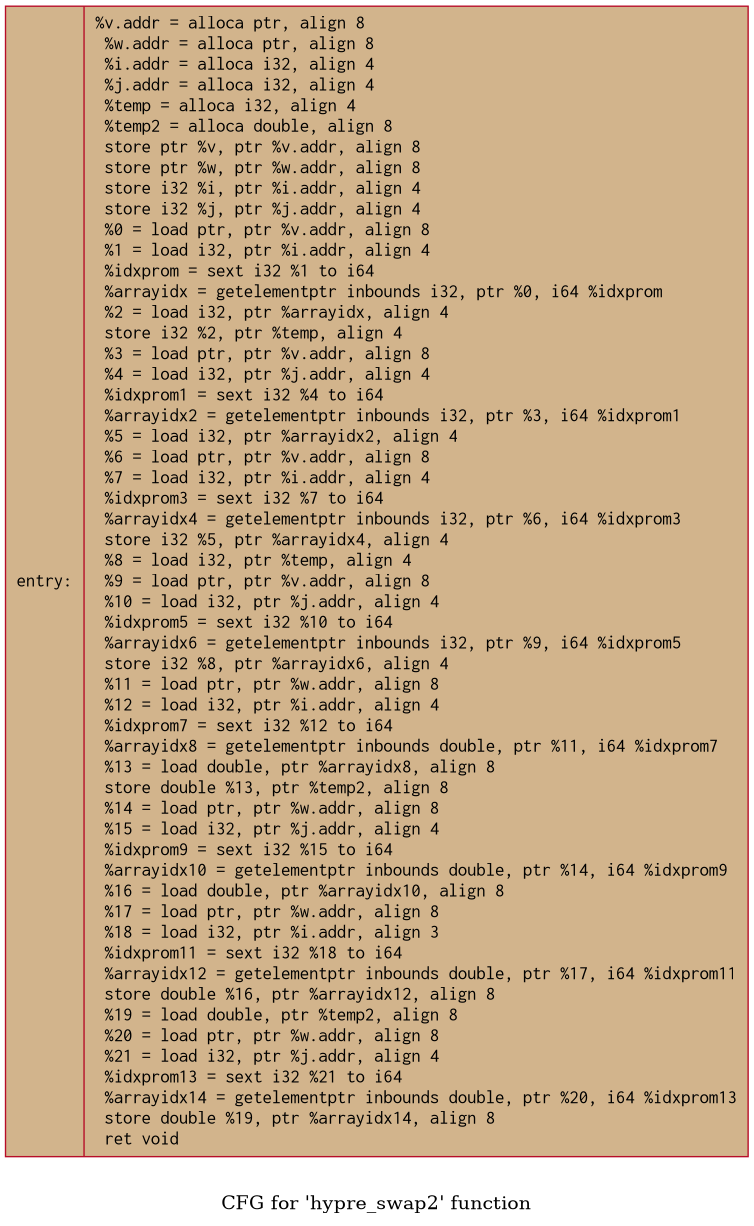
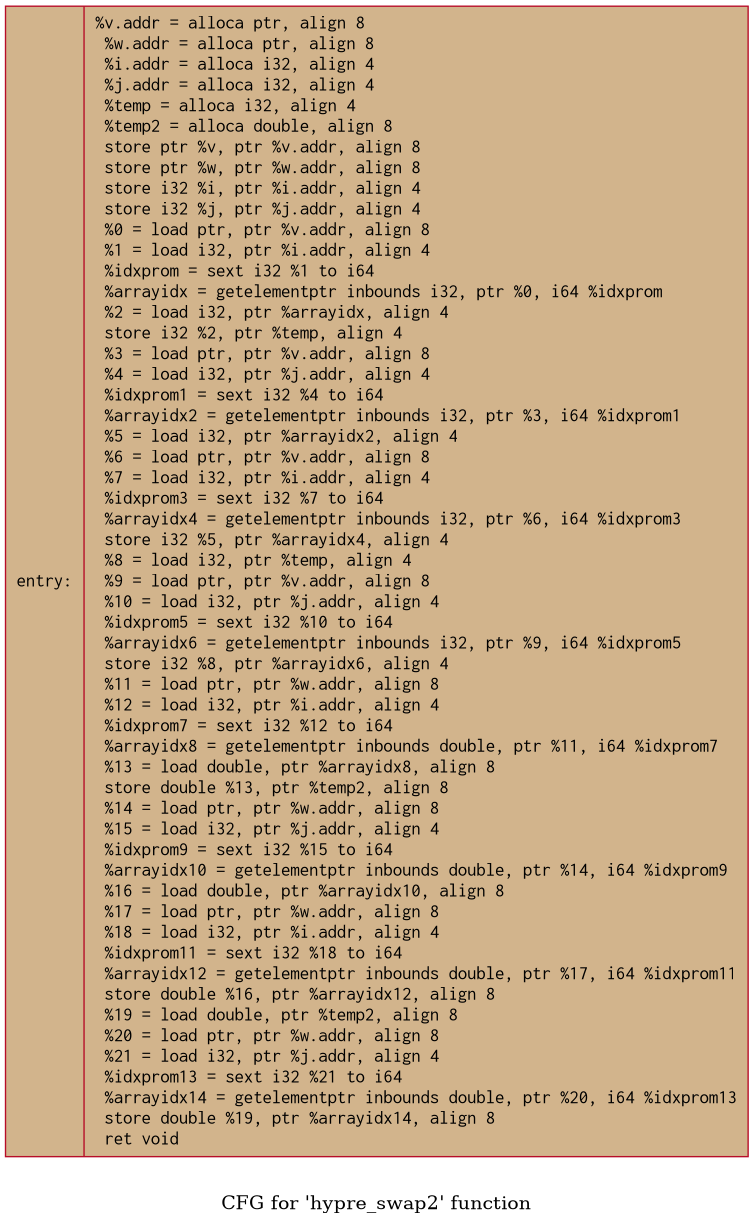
node "entry:": text "%18 = load i32, ptr %i.addr, align 3" -> "%18 = load i32, ptr %i.addr, align 4"
